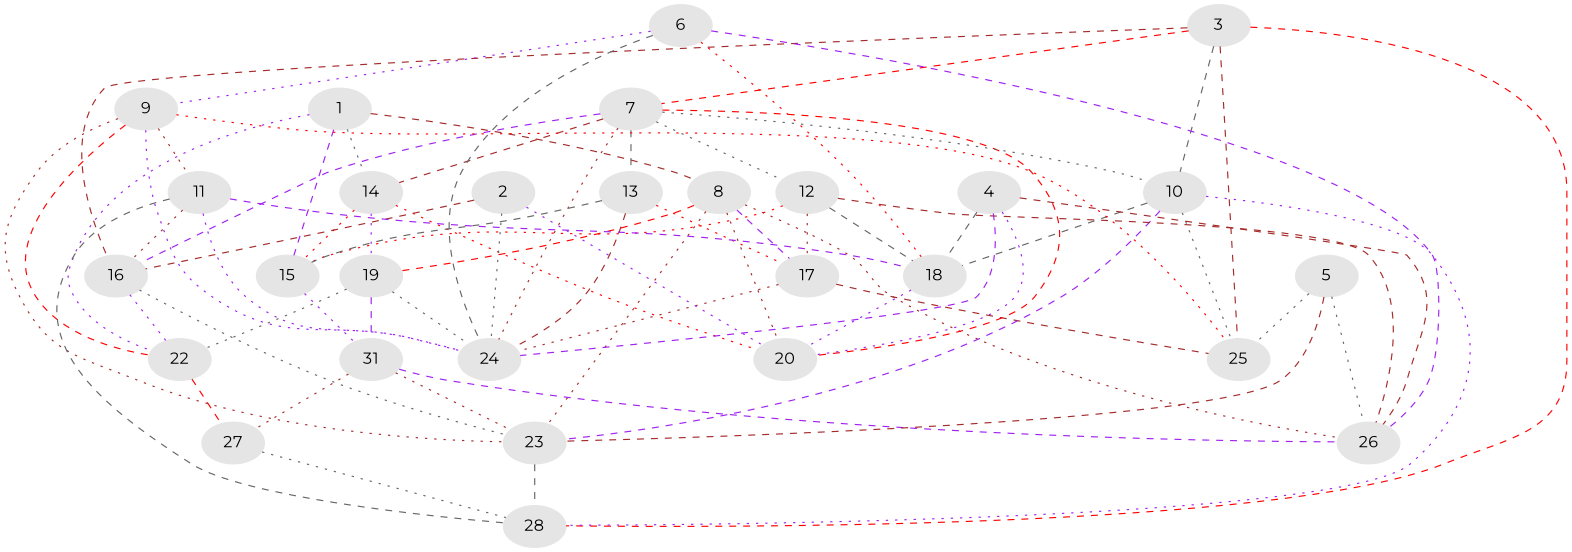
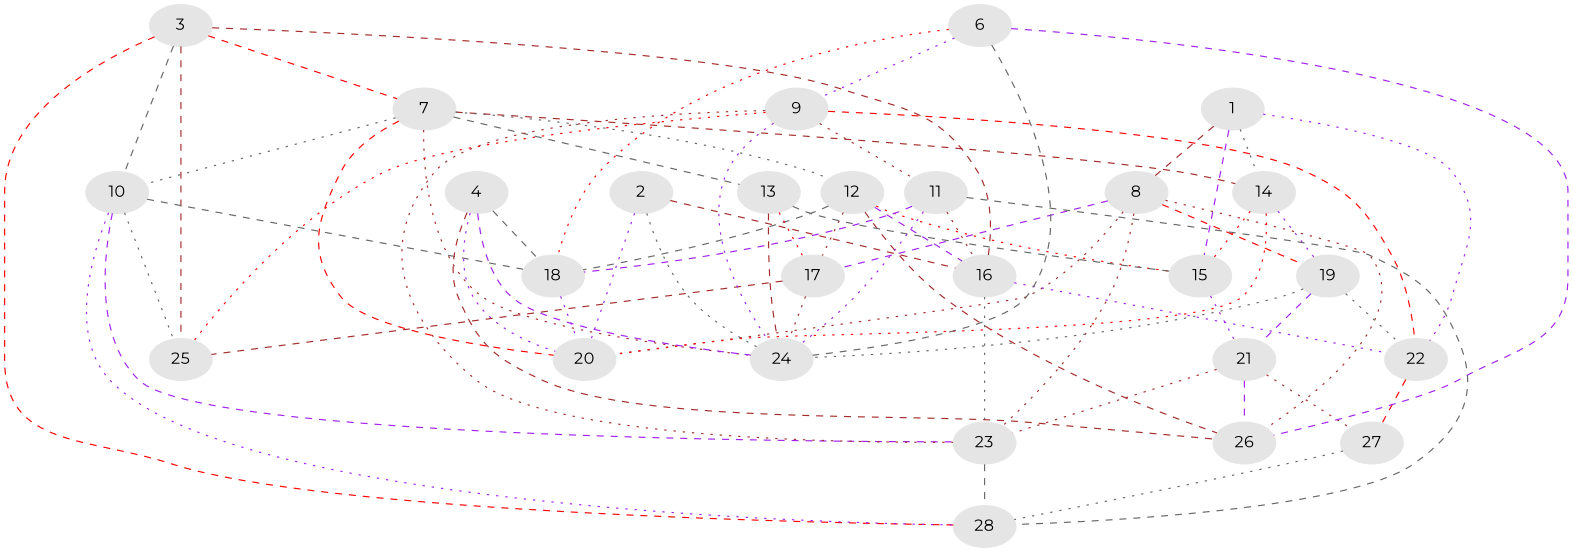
edge "7" -- "16": now "12" -- "16"
node "5": removed
node "31": label "31" -> "21"
